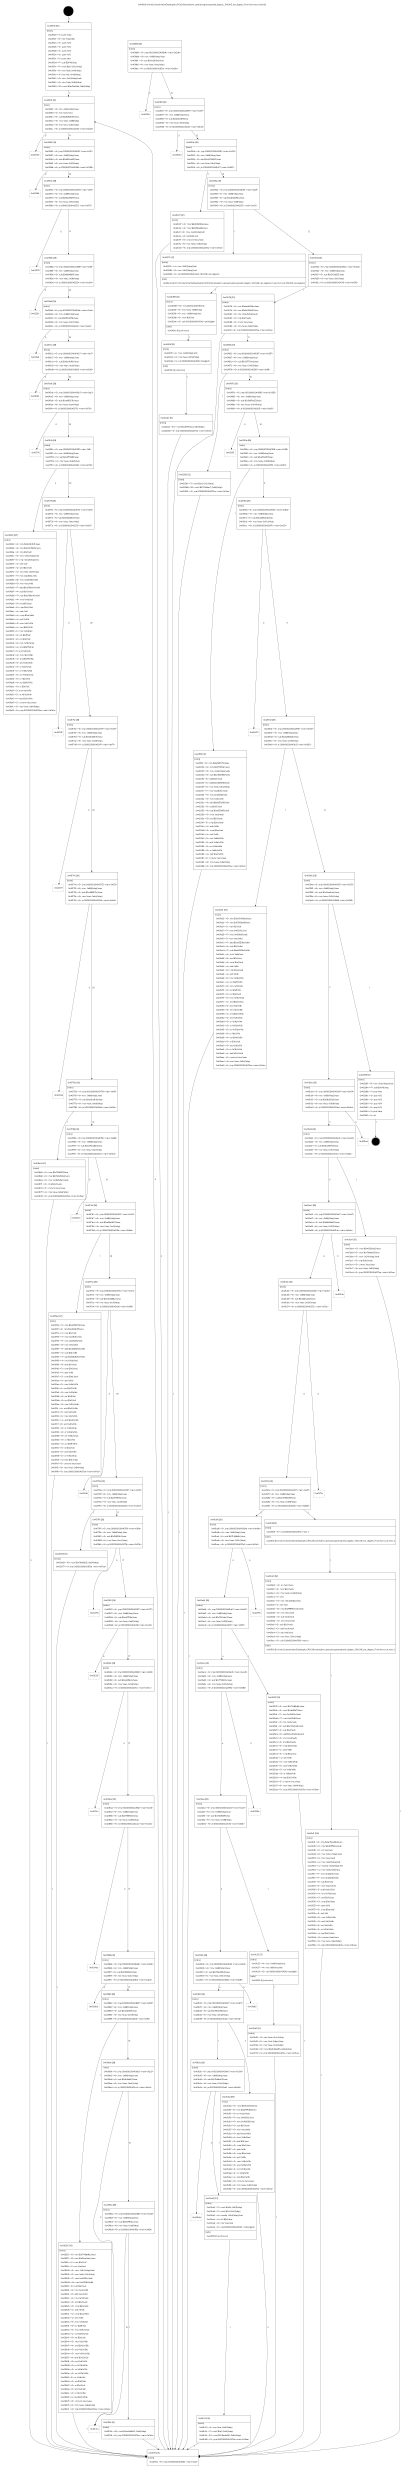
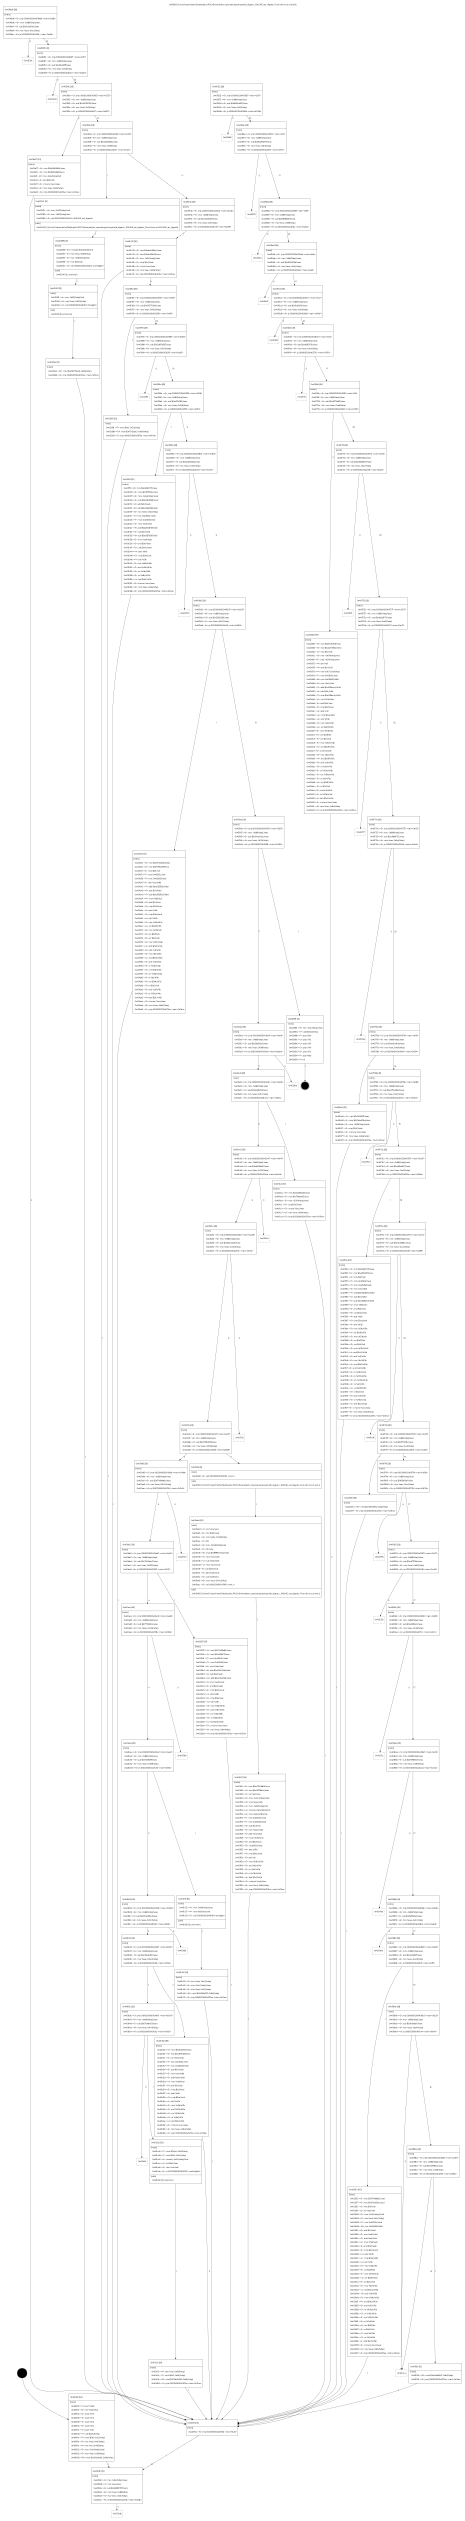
edge "0x401632 [32]" -> "0x401652 [28]": removed, label "22"
